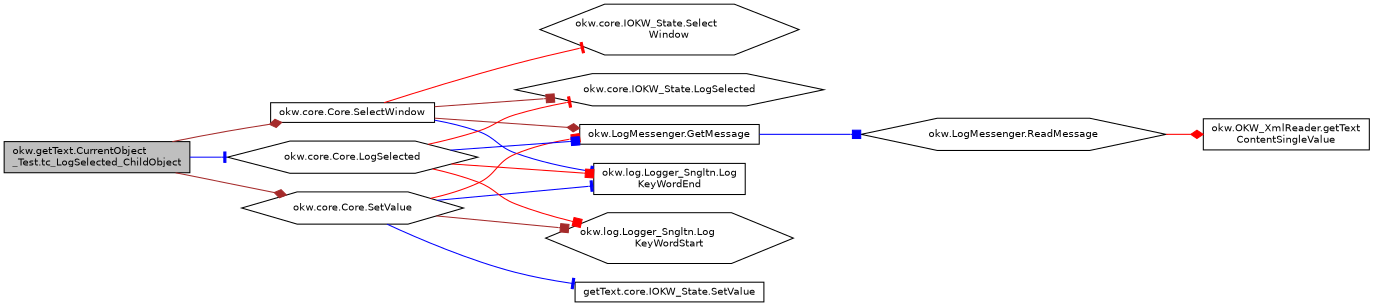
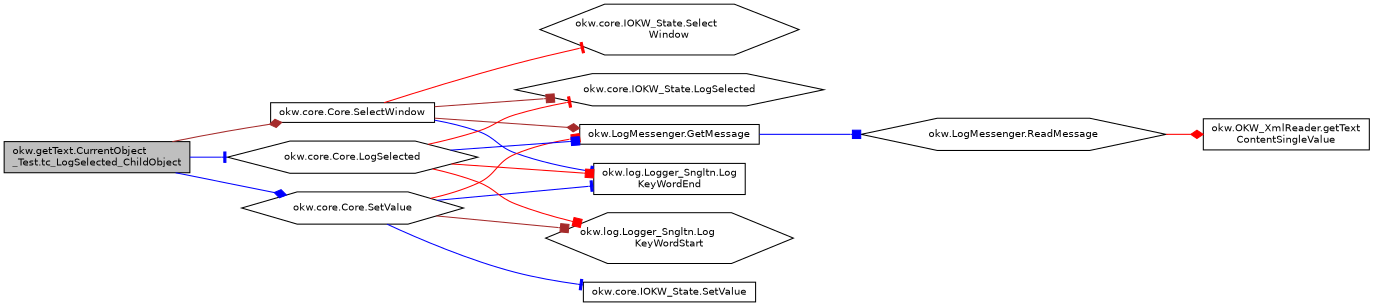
edge "okw.getText.CurrentObject _Test.tc_LogSelected_ChildObject" -> "okw.core.Core.SetValue": color brown -> blue
node "getText.core.IOKW_State.SetValue": label "getText.core.IOKW_State.SetValue" -> "okw.core.IOKW_State.SetValue"
